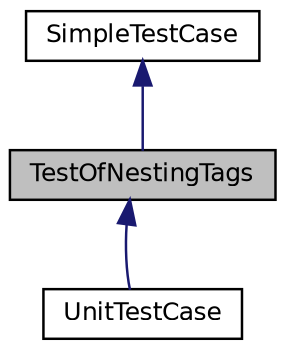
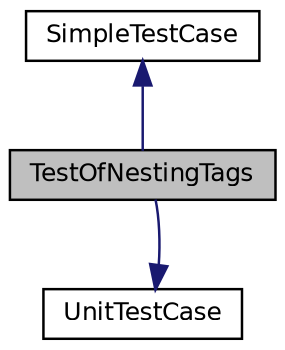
edge "UnitTestCase" -> "TestOfNestingTags": reversed
